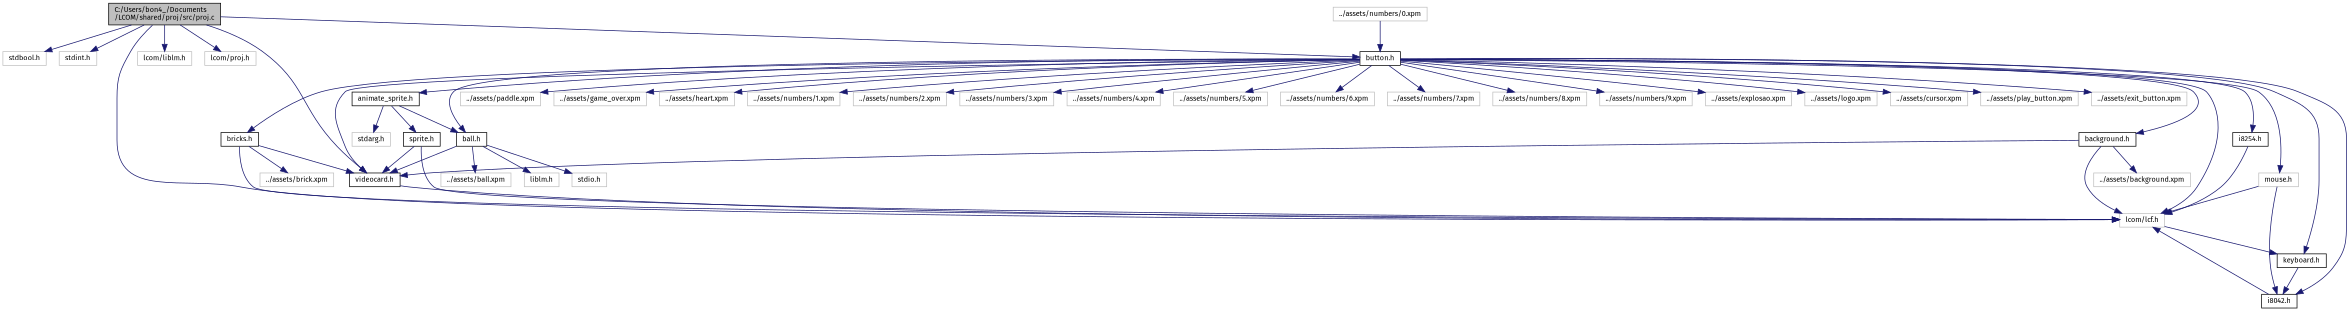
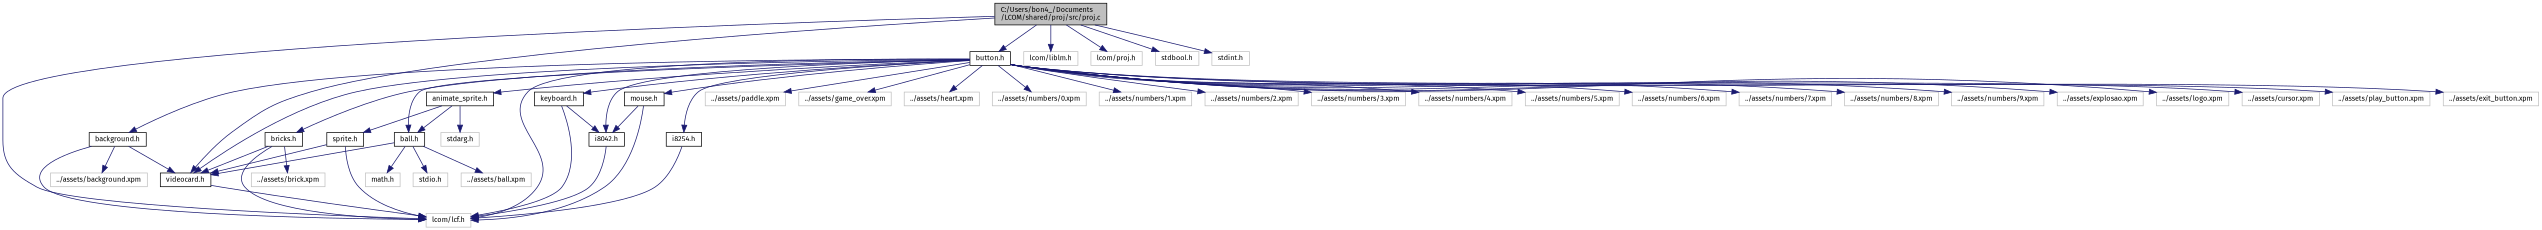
edge "../assets/numbers/0.xpm" -> "button.h": reversed
node "liblm.h": label "liblm.h" -> "math.h"
node "mouse.h": color grey75 -> black
edge "lcom/lcf.h" -> "keyboard.h": reversed
